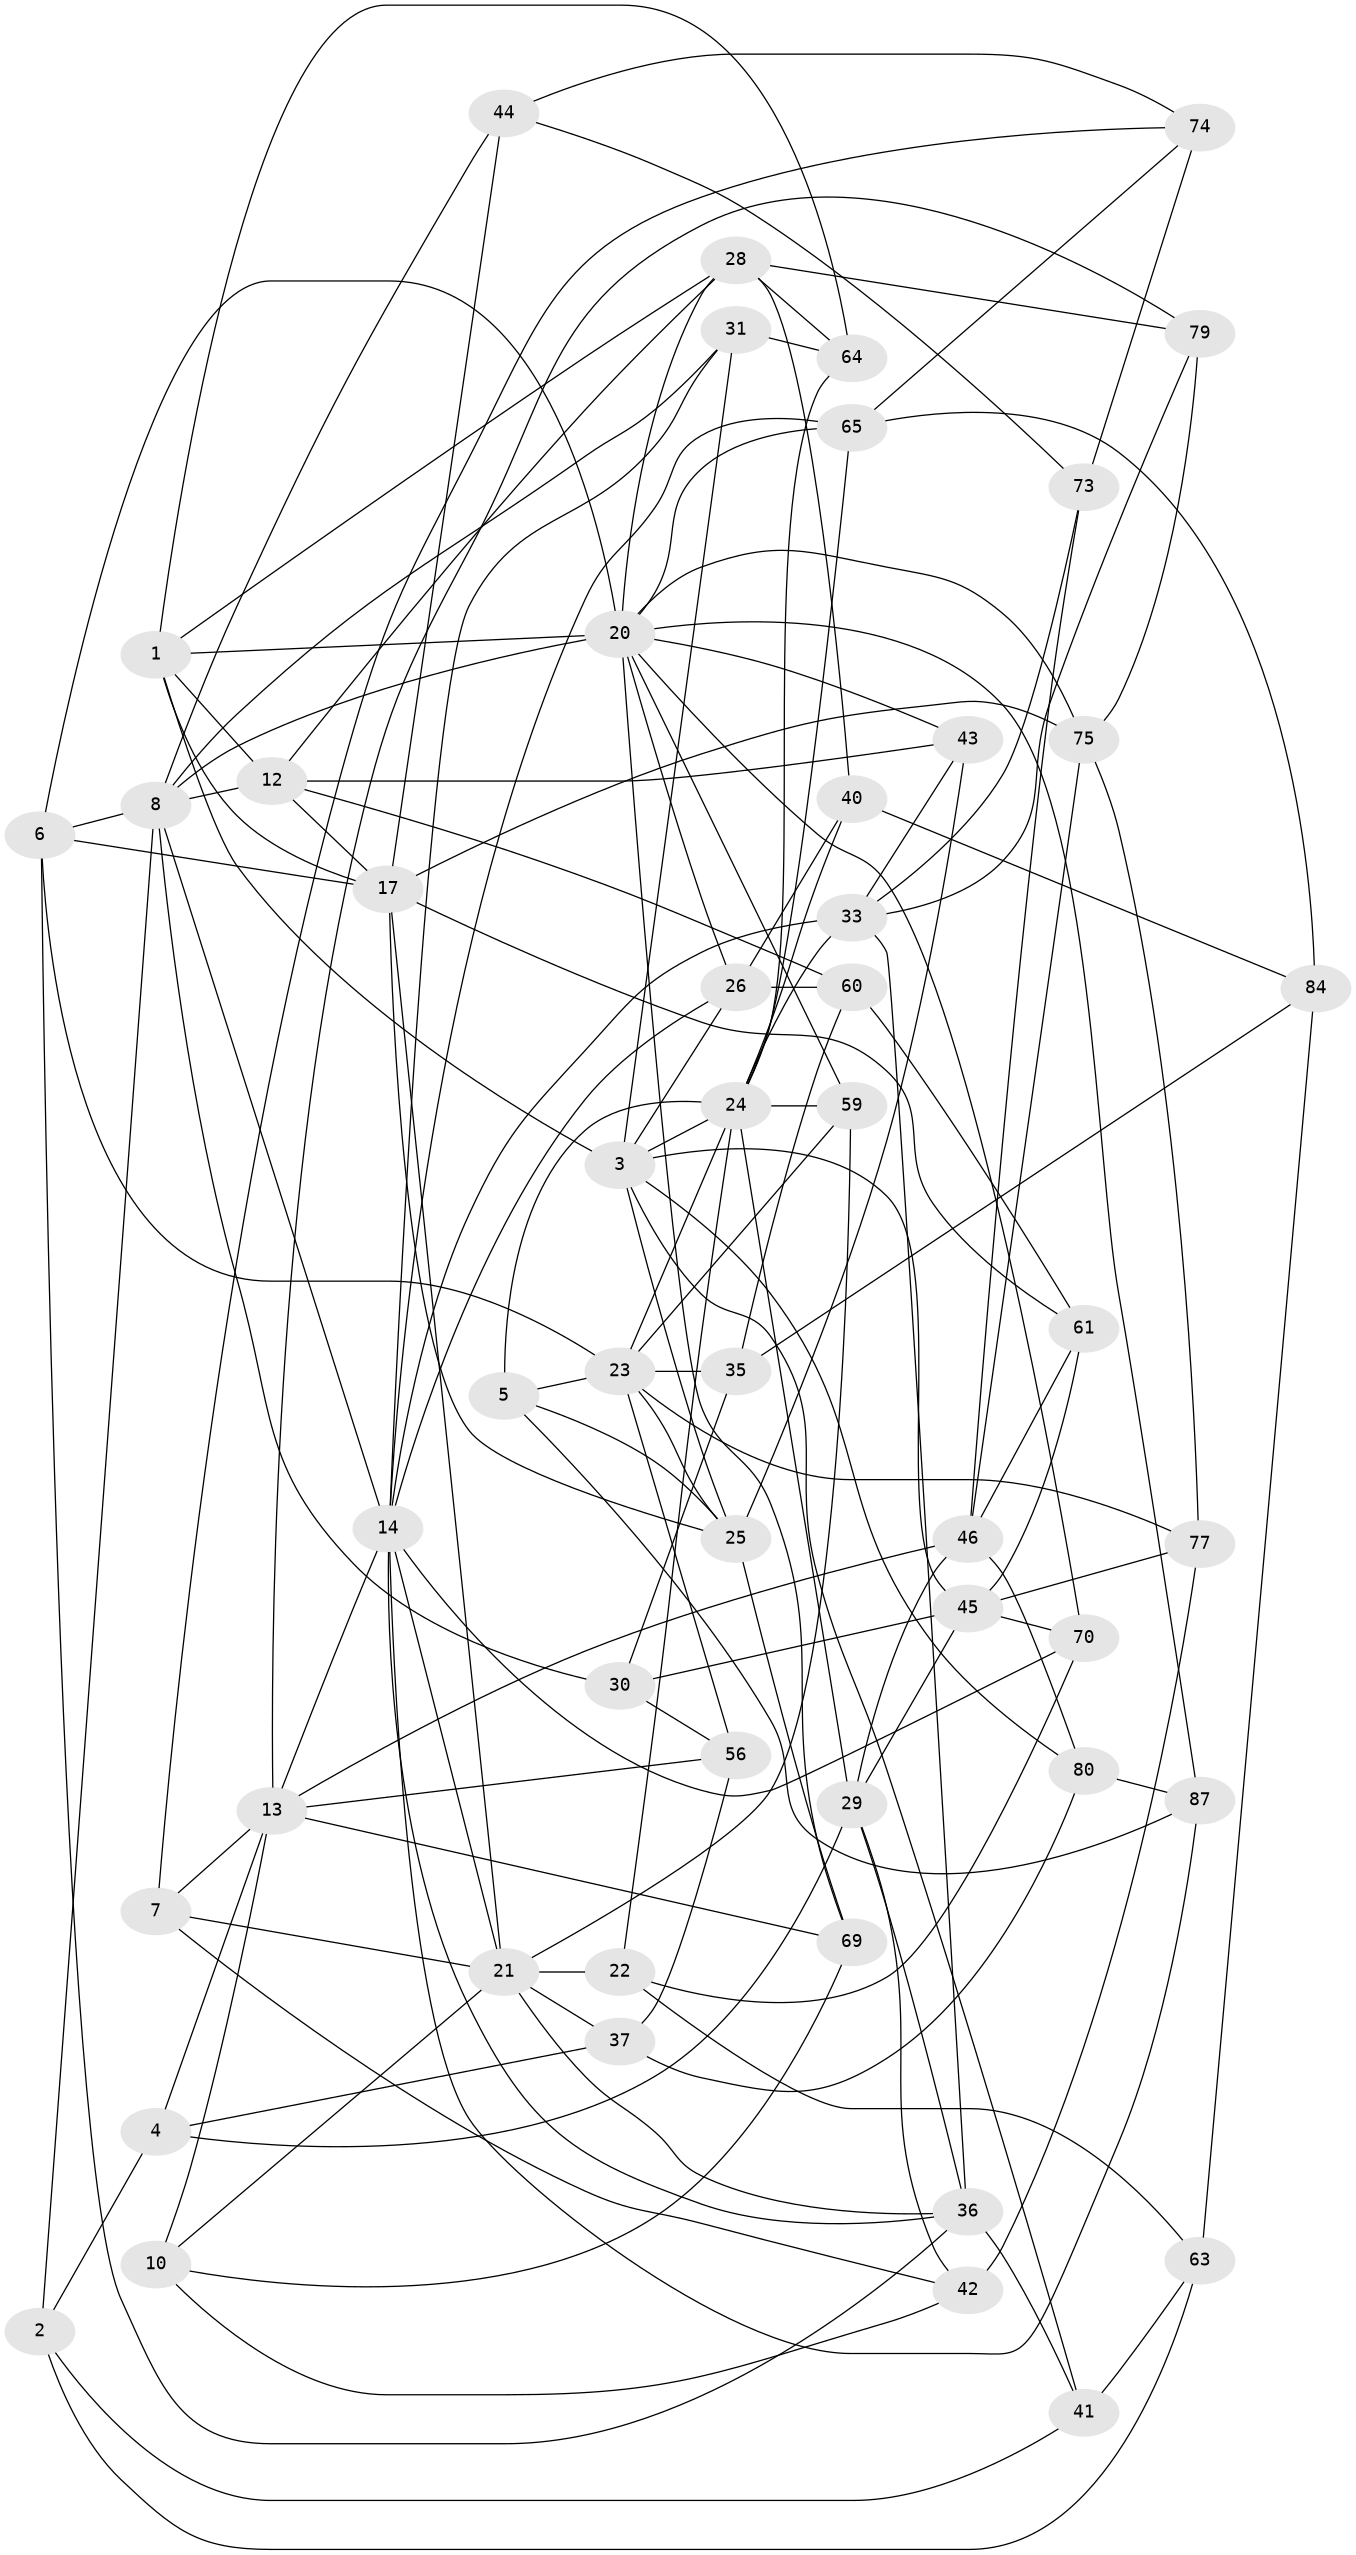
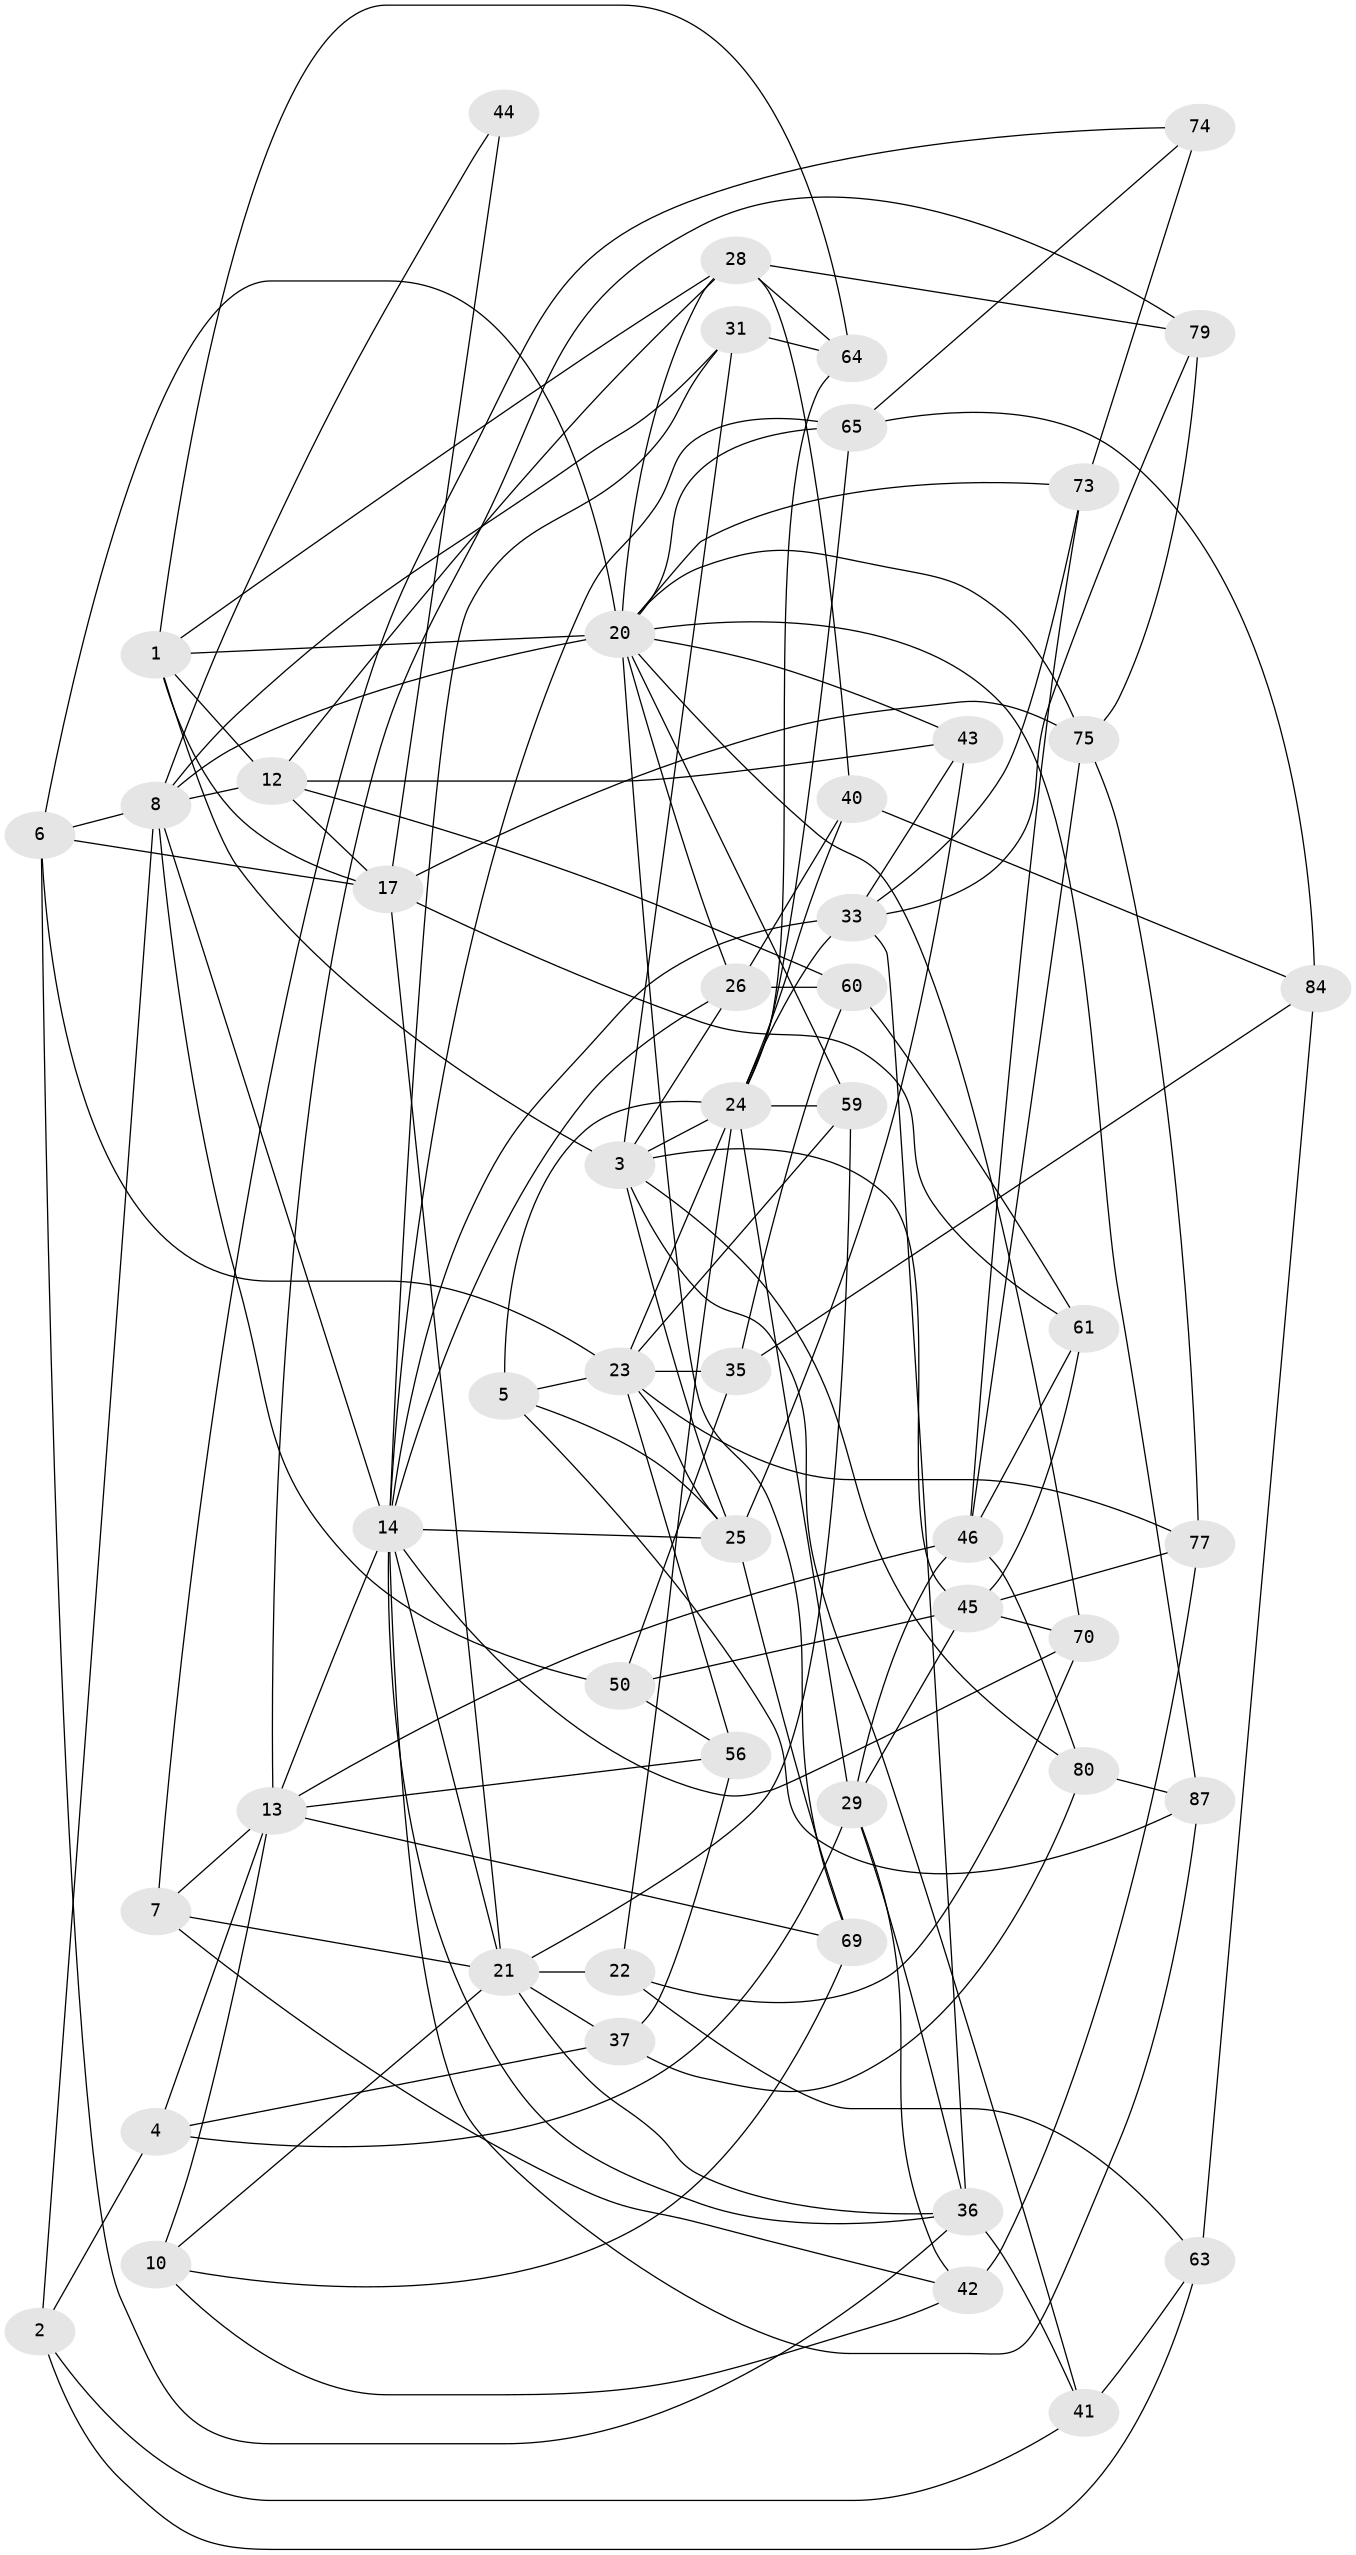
edge "44" -- "74": removed
edge "44" -- "73": now "20" -- "73"
edge "17" -- "25": now "14" -- "25"
node "30": label "30" -> "50"
